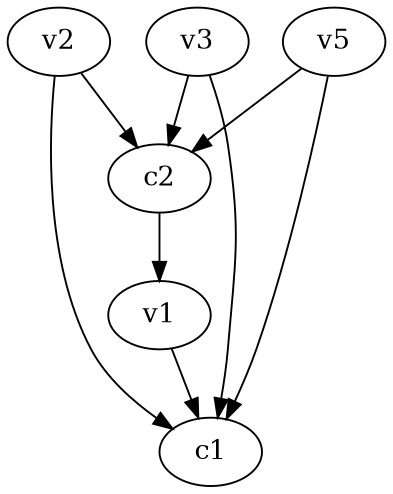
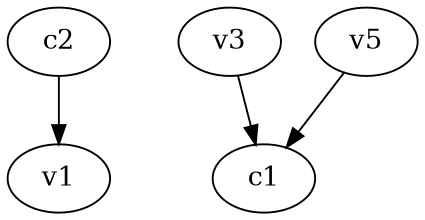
node "v2": removed
edge "v3" -> "c2": removed
edge "v5" -> "c2": removed
edge "v1" -> "c1": removed
